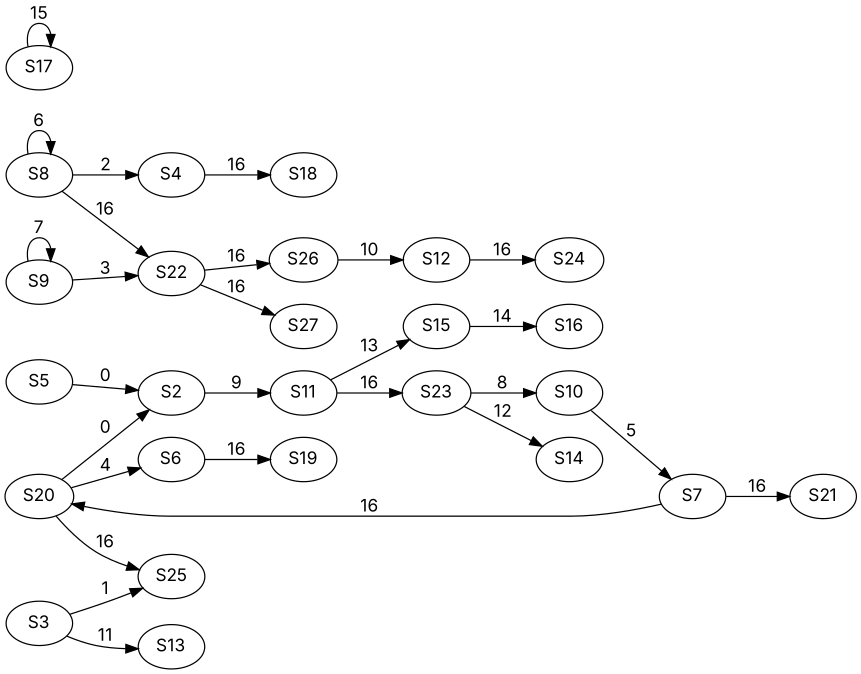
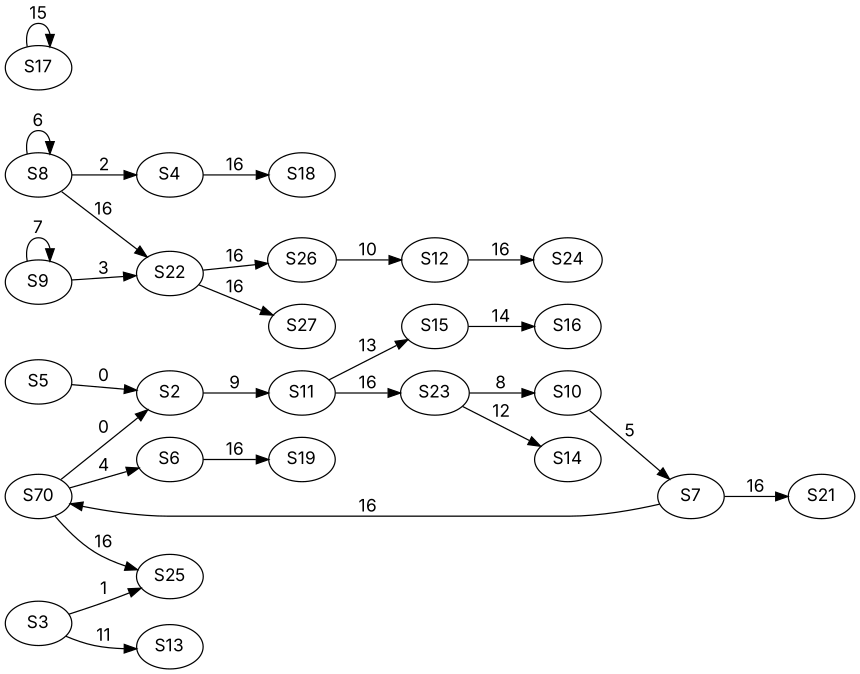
node "S20": label "S20" -> "S70"
